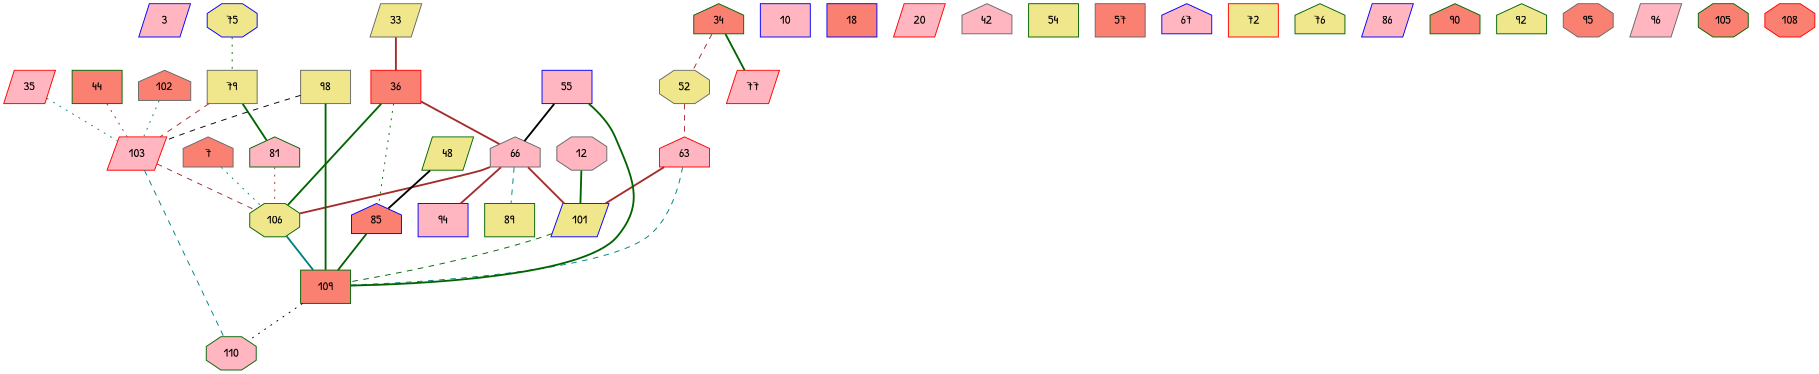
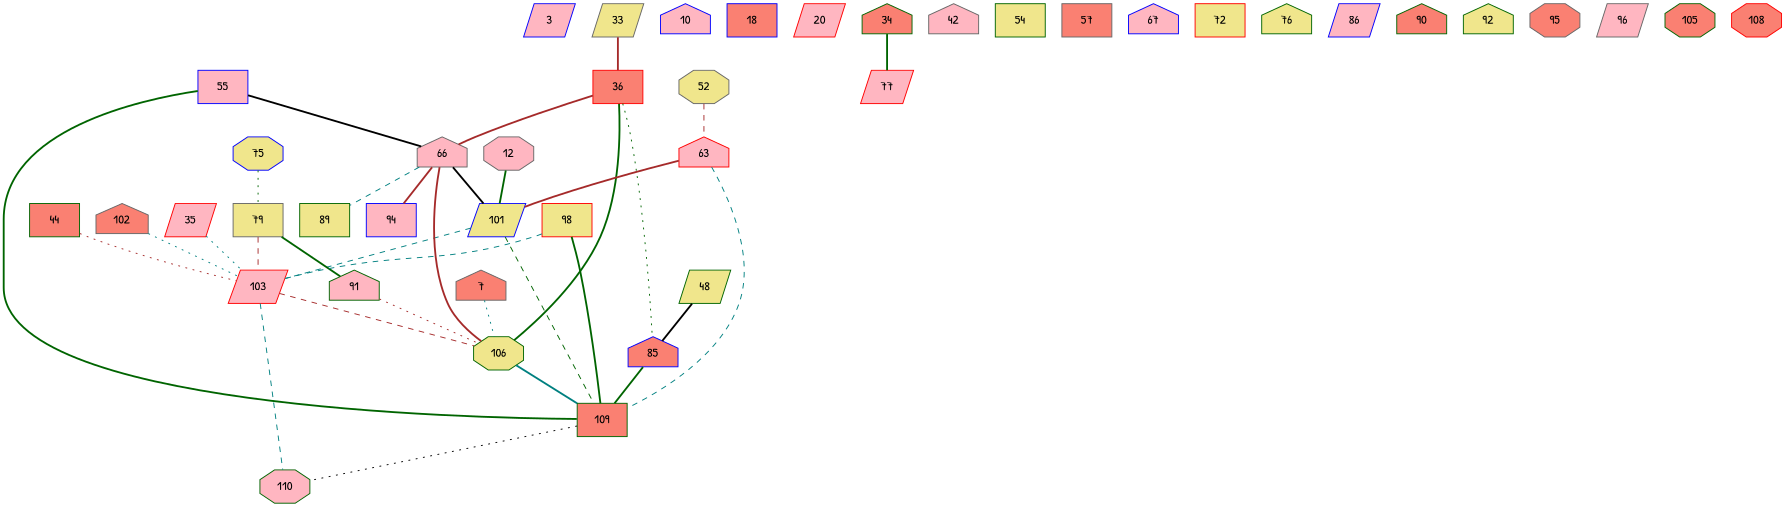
node "10": shape box -> house
edge "34" -- "52": removed
node "98": color gray40 -> red
edge "98" -- "103": color black -> teal
node "81": label "81" -> "91"
edge "66" -- "101": color brown -> black
edge "101" -- "103": added
